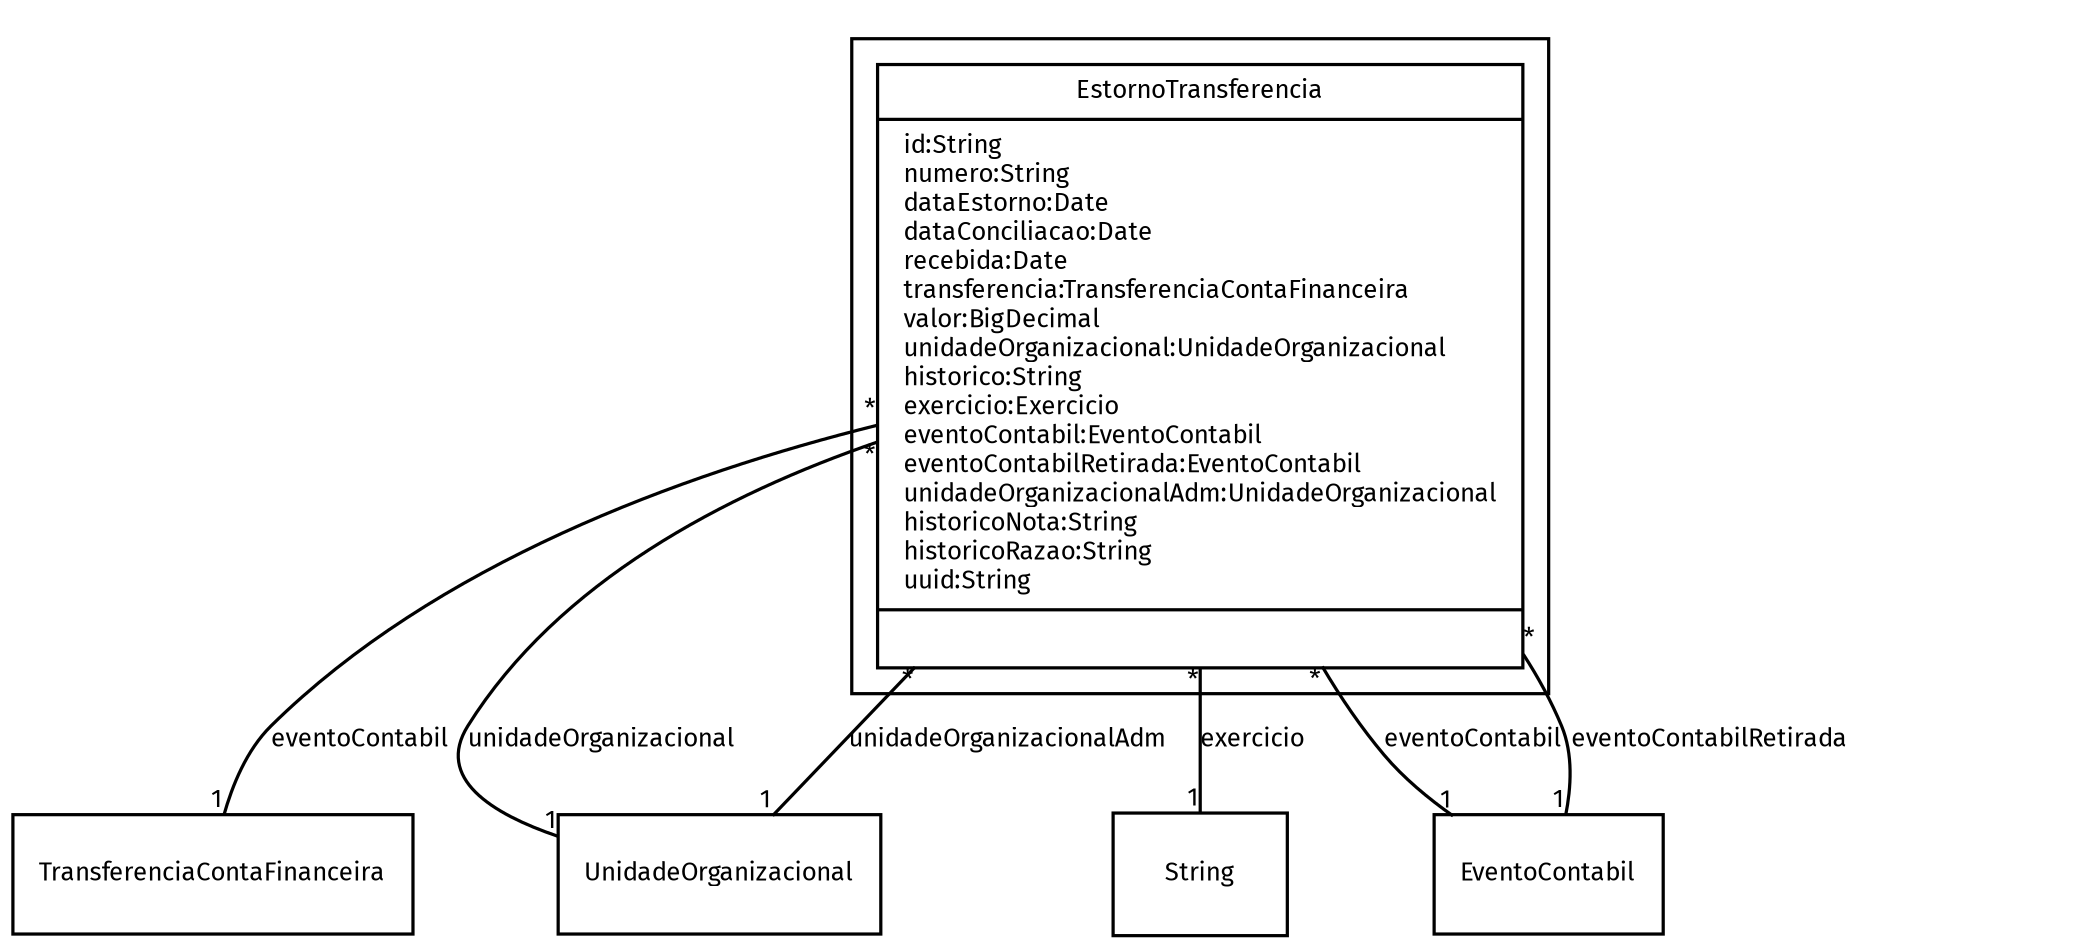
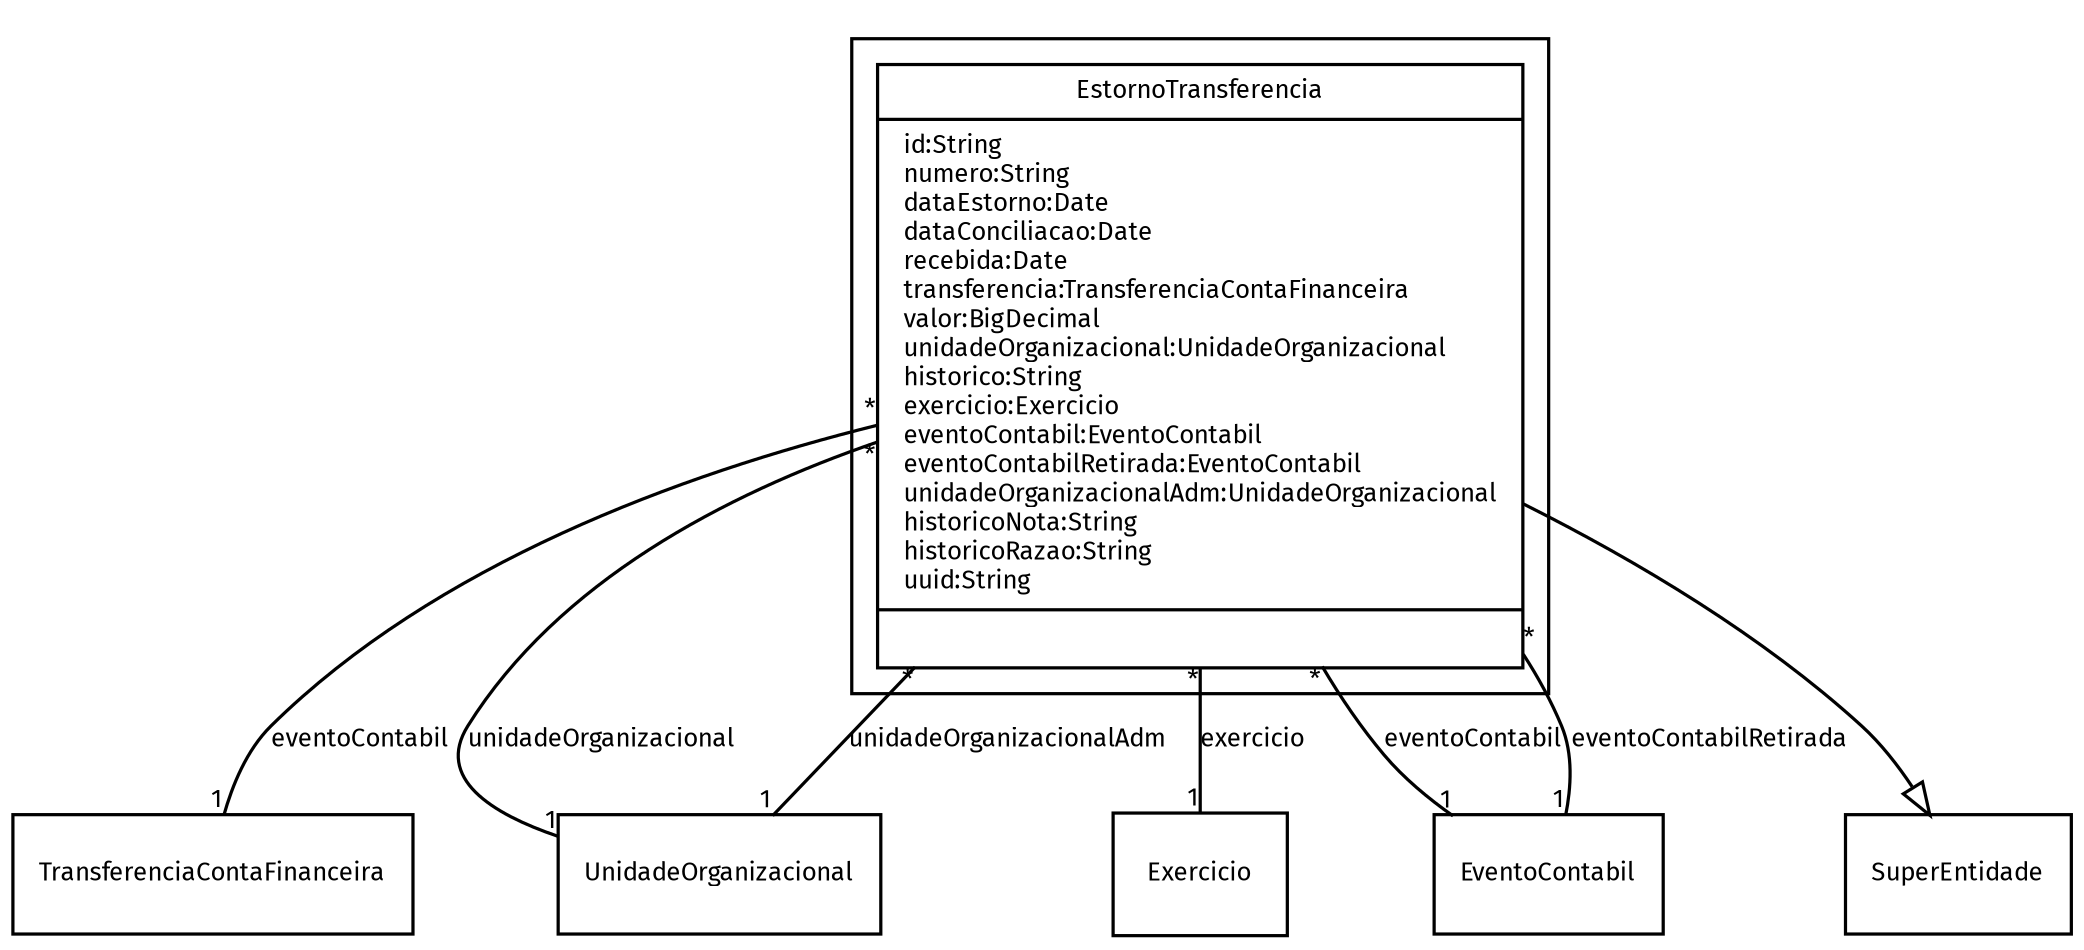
node "String": label "String" -> "Exercicio"
node "SuperEntidade": added
